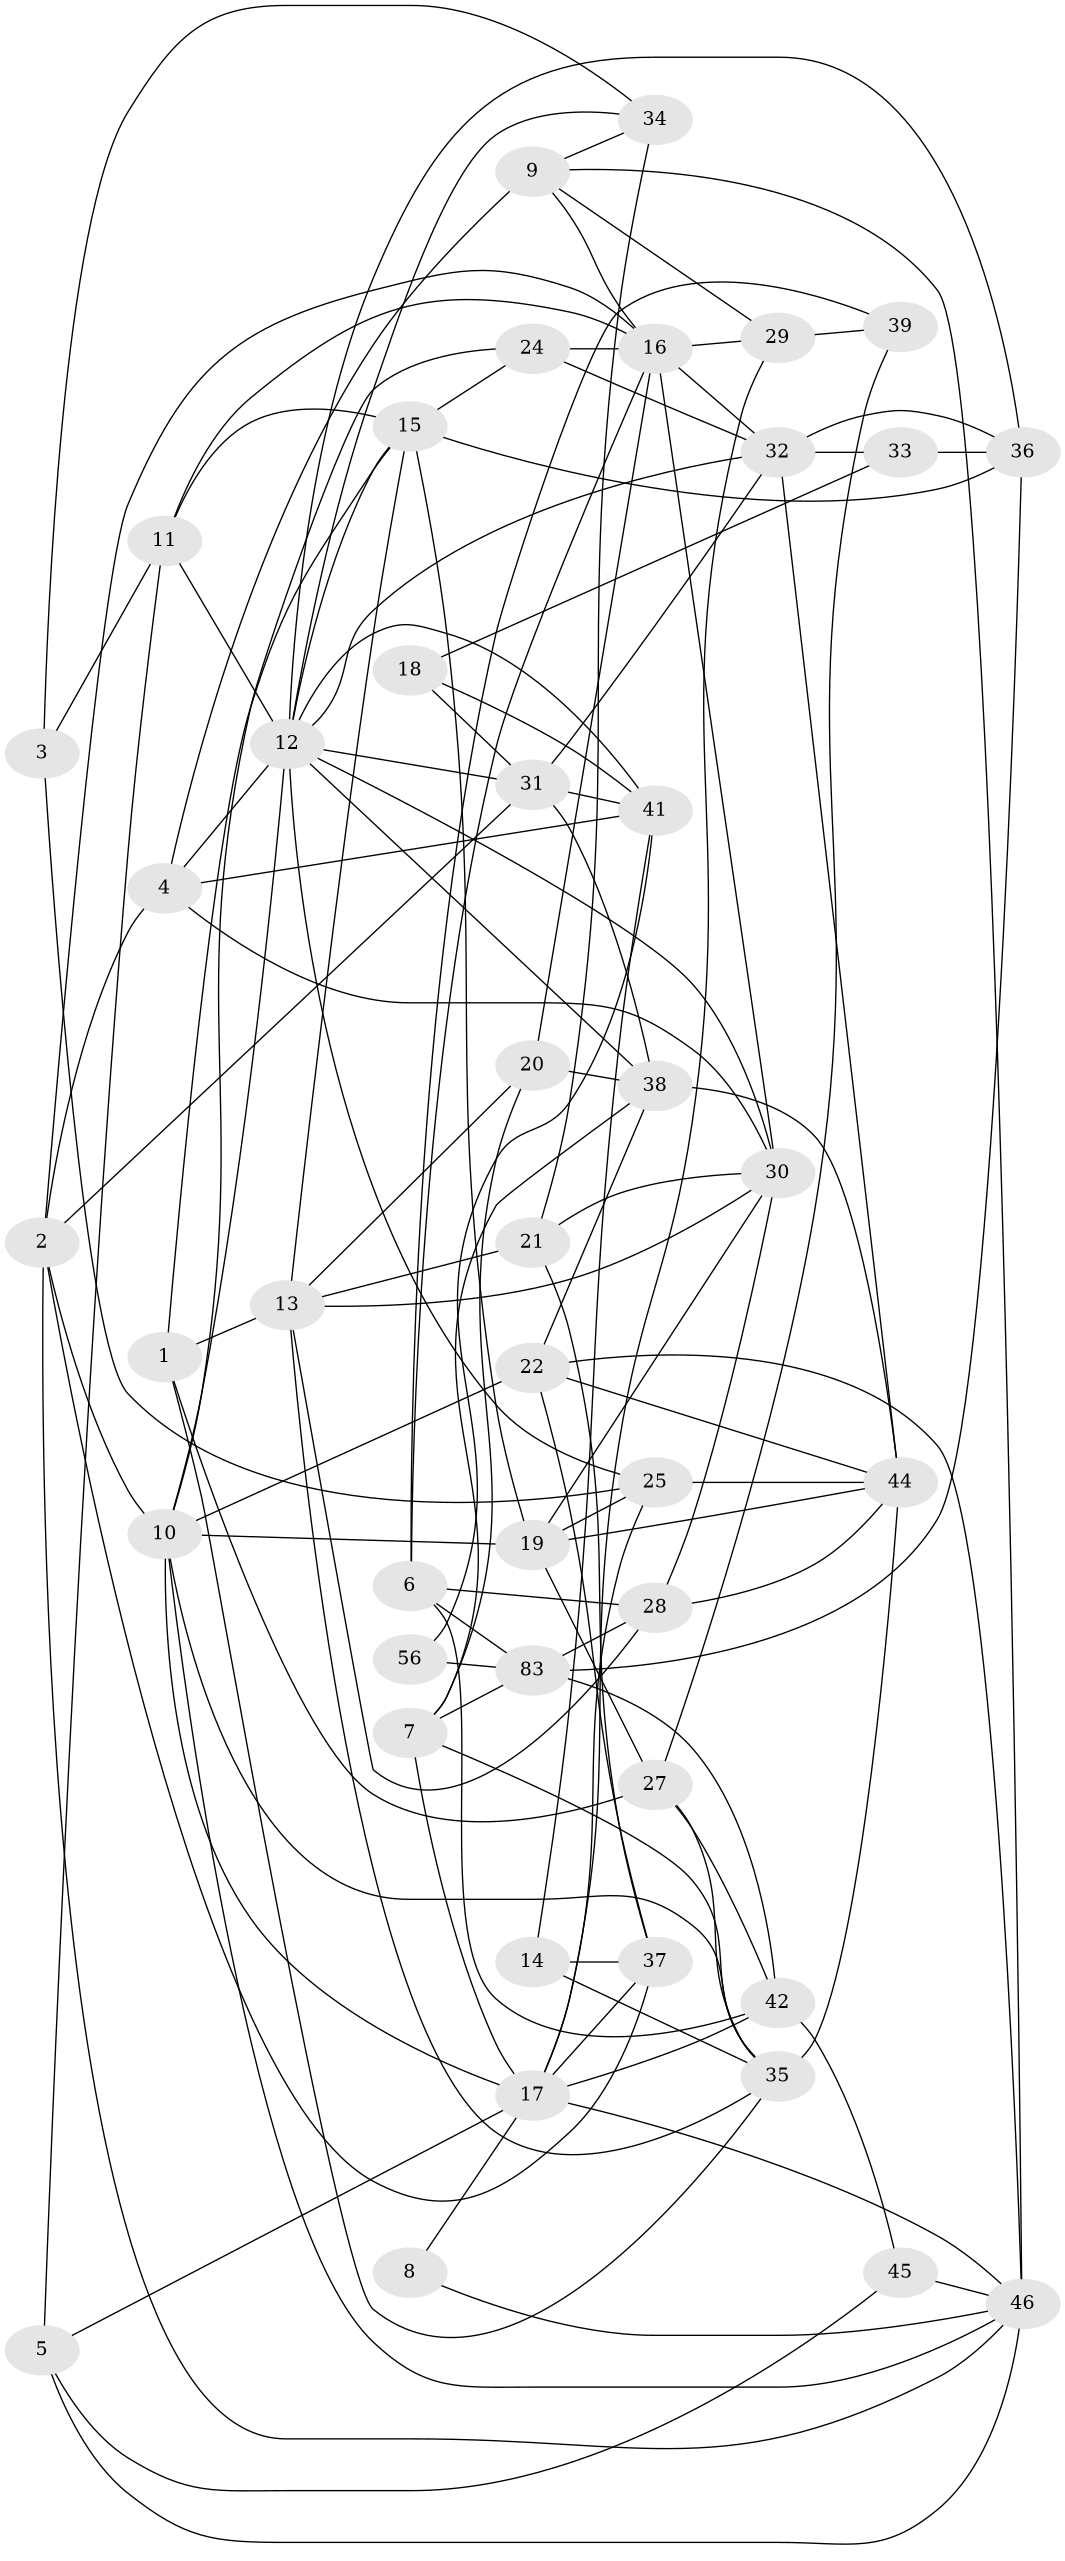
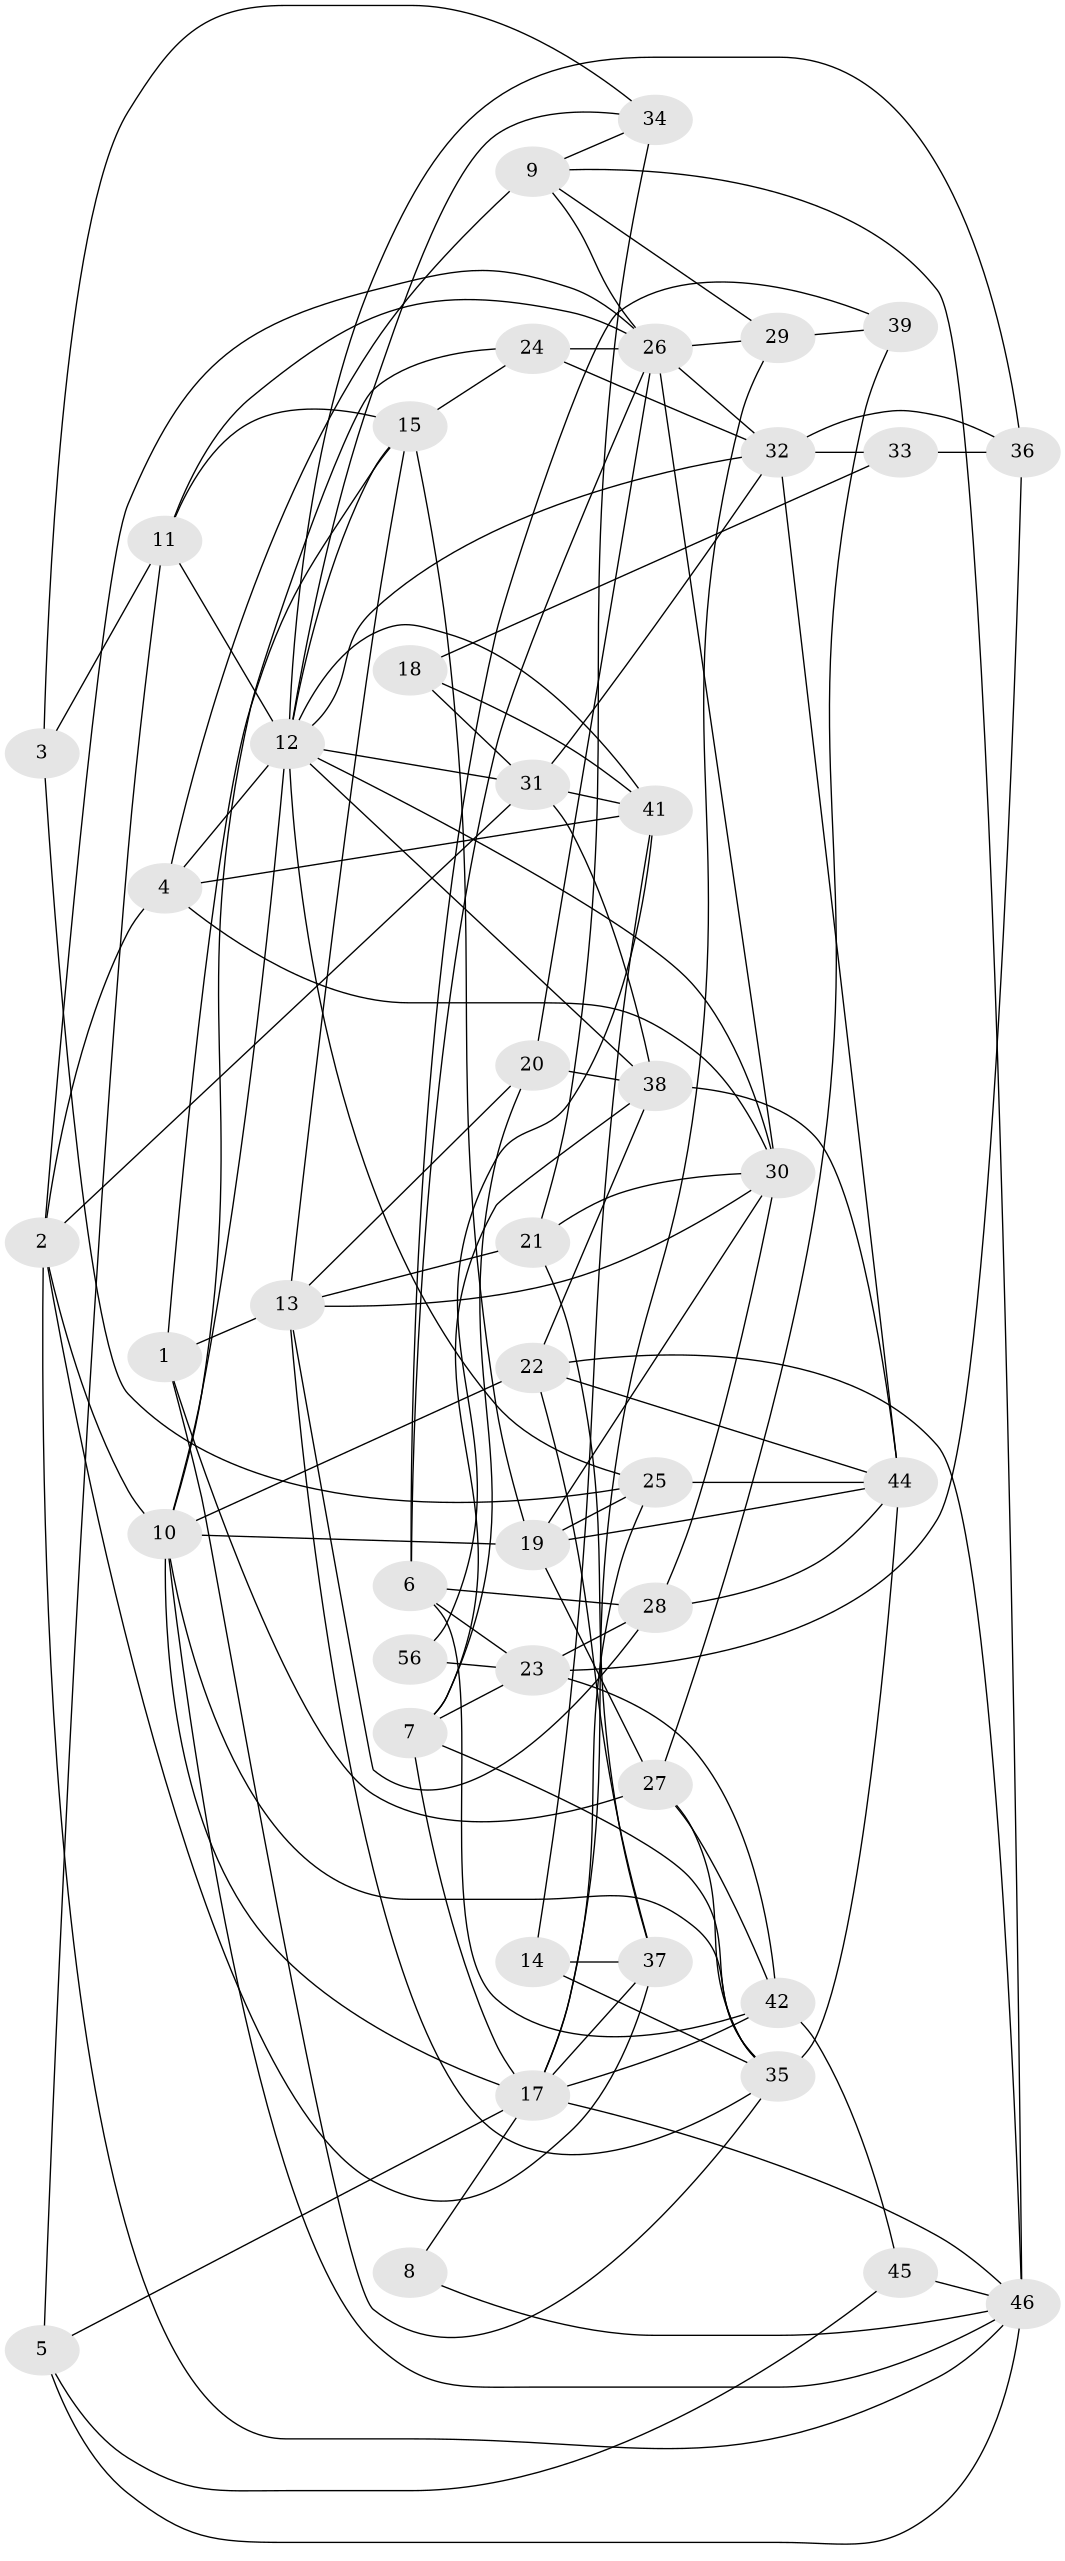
node "16": label "16" -> "26"
edge "15" -- "36": removed
node "83": label "83" -> "23"
